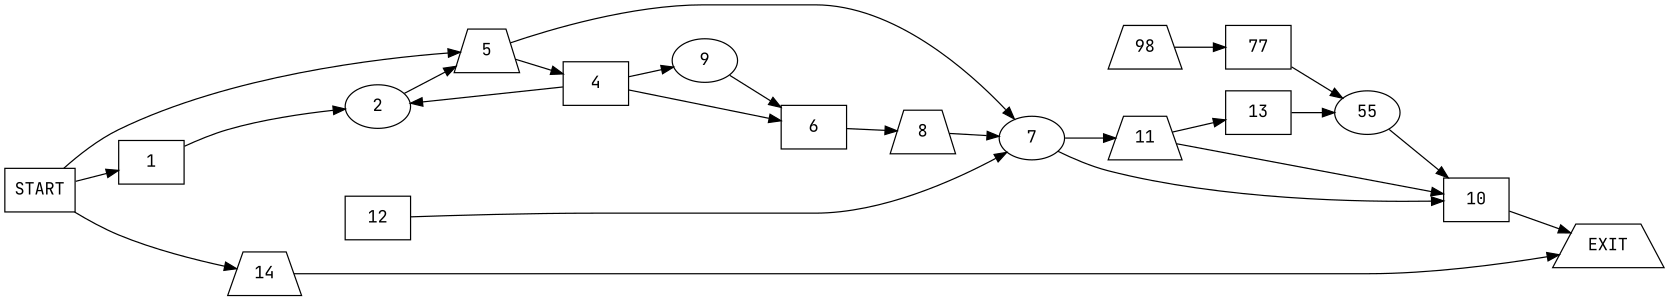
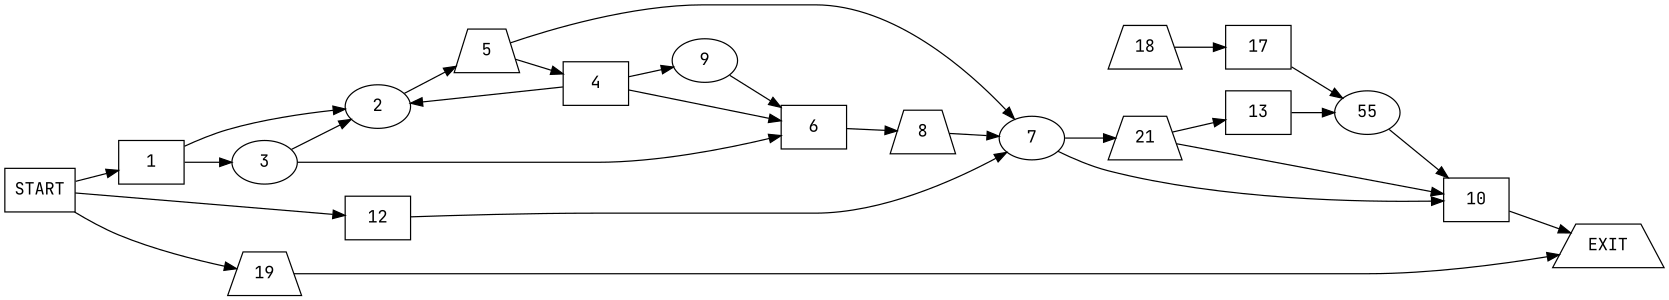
node "98": label "98" -> "18"
node "77": label "77" -> "17"
edge "START" -> "5": now "START" -> "12"
node "11": label "11" -> "21"
node "3": added
node "14": label "14" -> "19"
